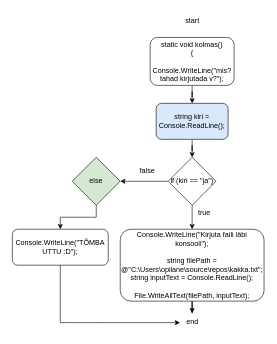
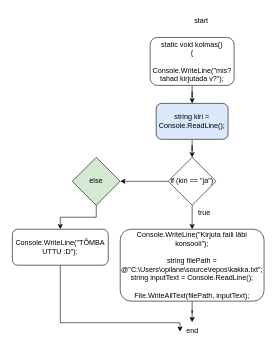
node "start": moved (192, 21) -> (201, 21)
node "false": removed
node "end": moved (192, 323) -> (192, 332)
